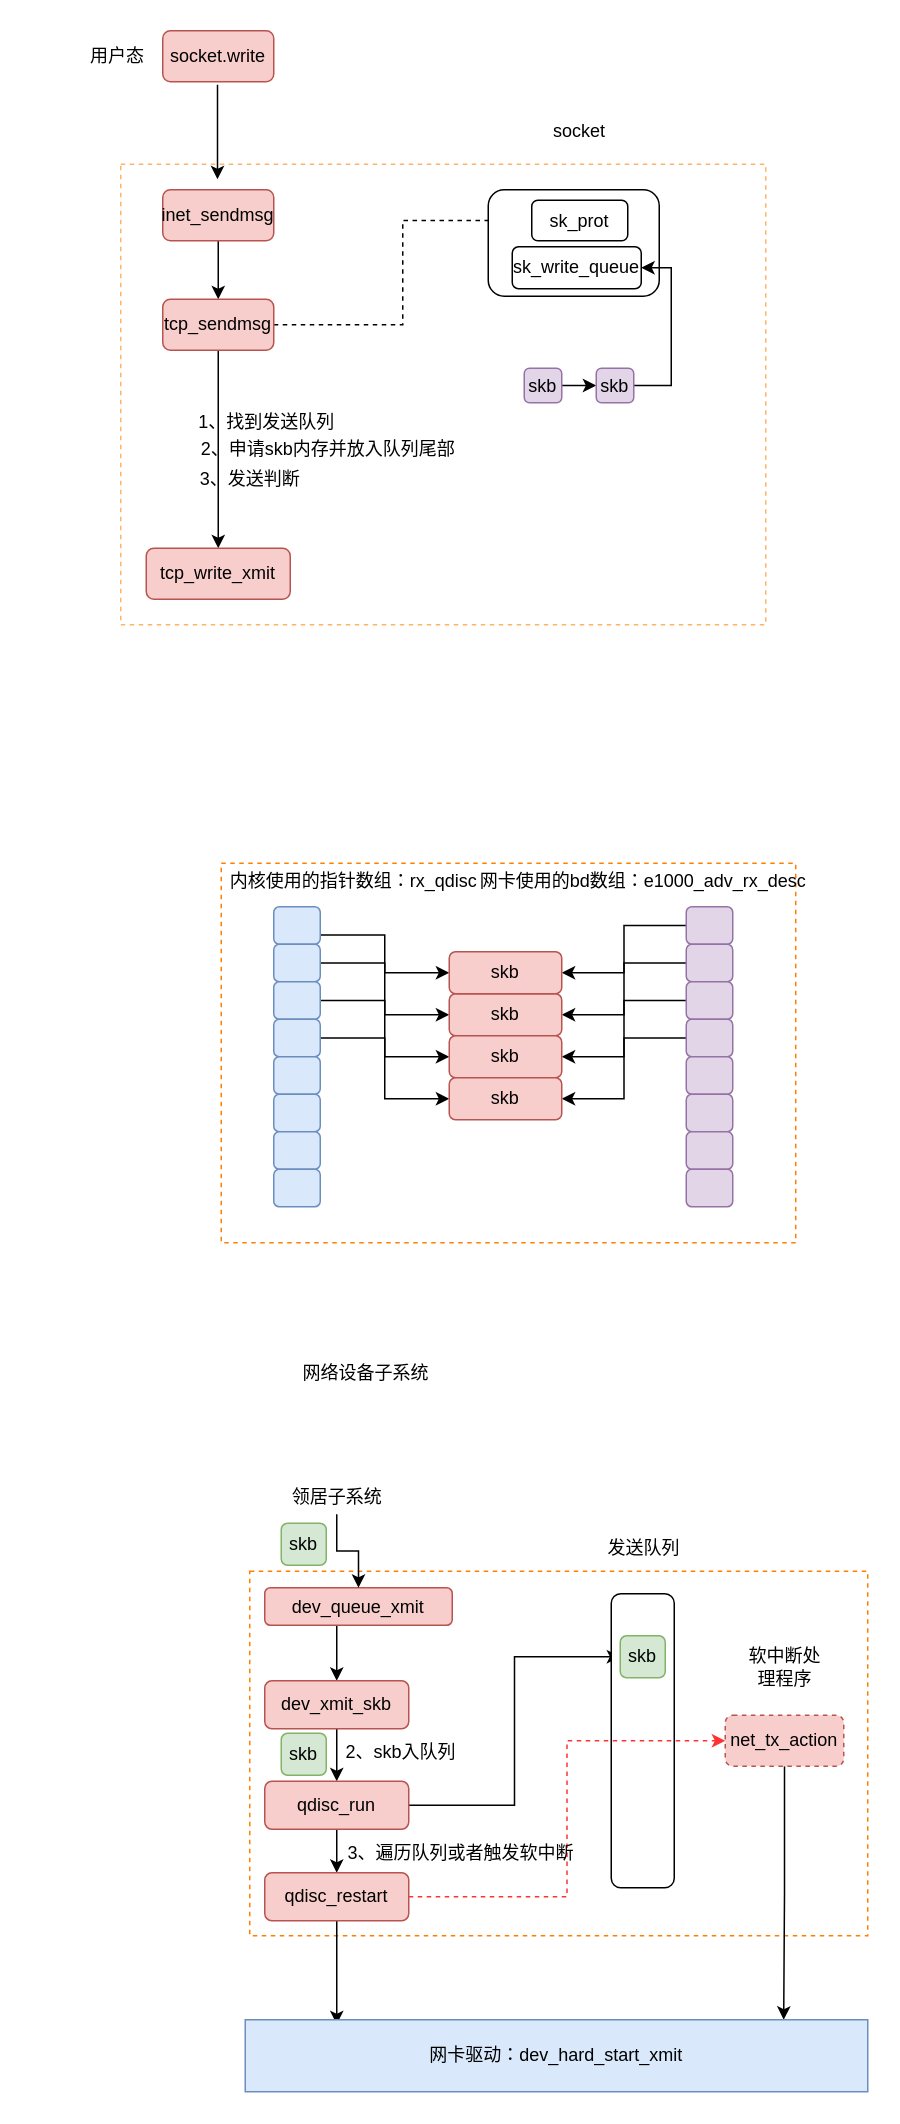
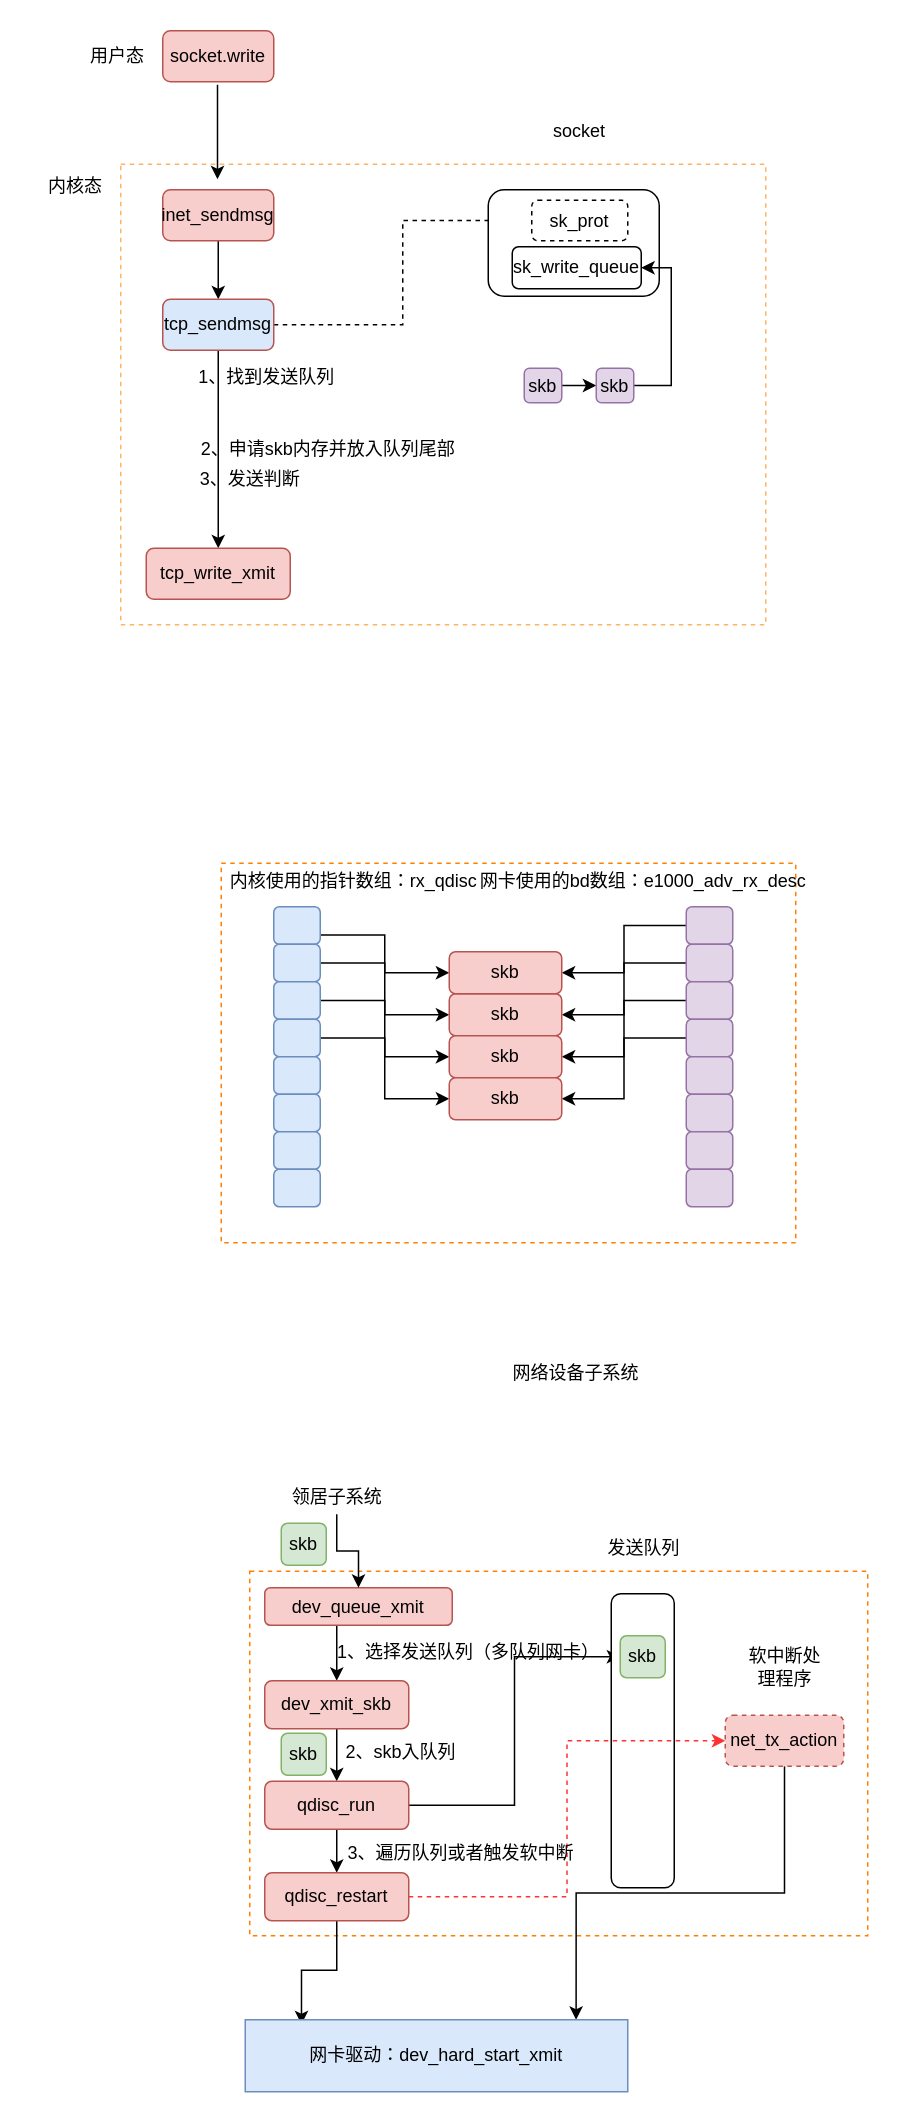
node "内核态": added
node "sk_prot": style solid -> dashed
node "tcp_sendmsg": fillcolor #f8cecc -> #dae8fc
node "1、找到发送队列": moved (267, 422) -> (267, 377)
node "网络设备子系统": moved (364, 1373) -> (574, 1373)
node "1、选择发送队列（多队列网卡）": added
node "网卡驱动：dev_hard_start_xmit": size 623x72 -> 383x72
